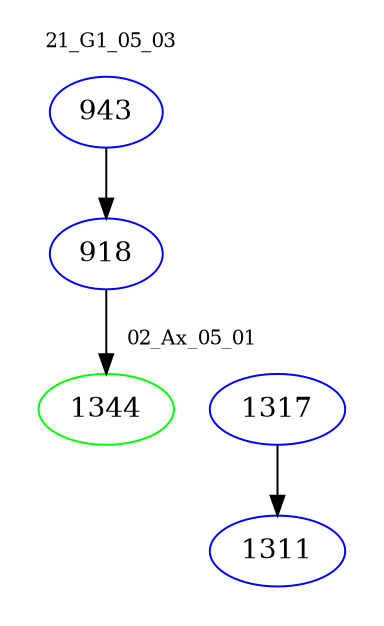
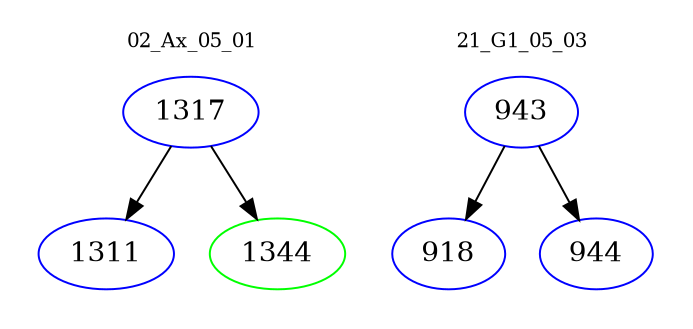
node "944": added
edge "918" -> "1344": now "1317" -> "1344"
